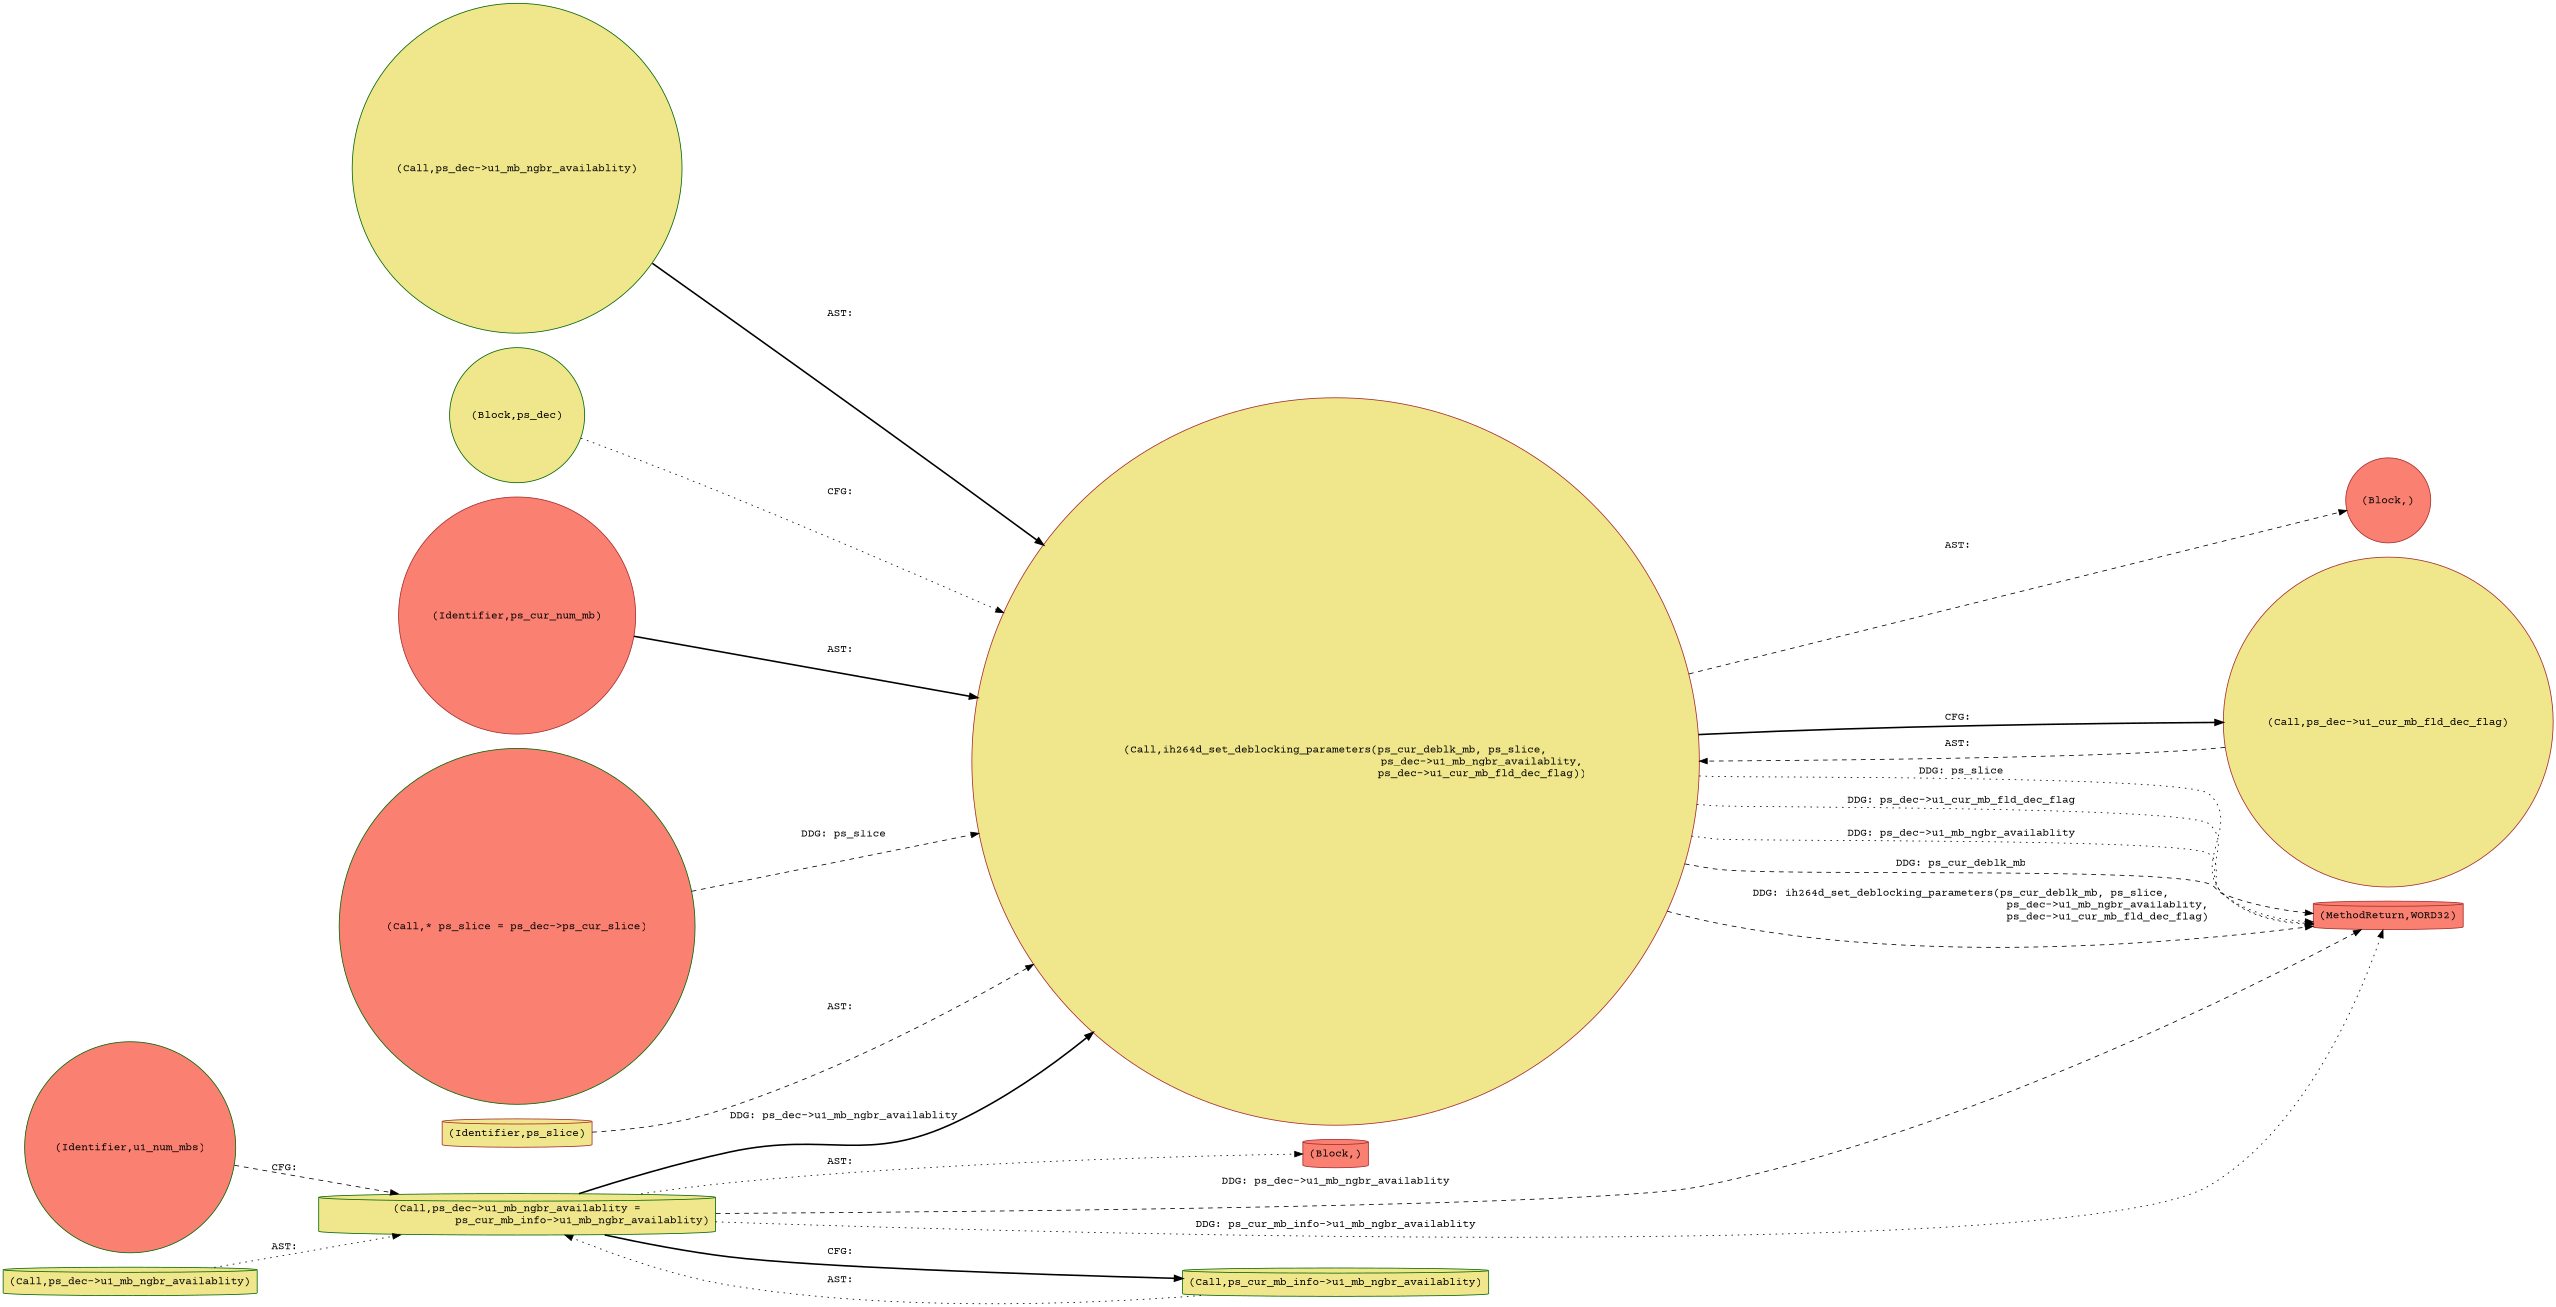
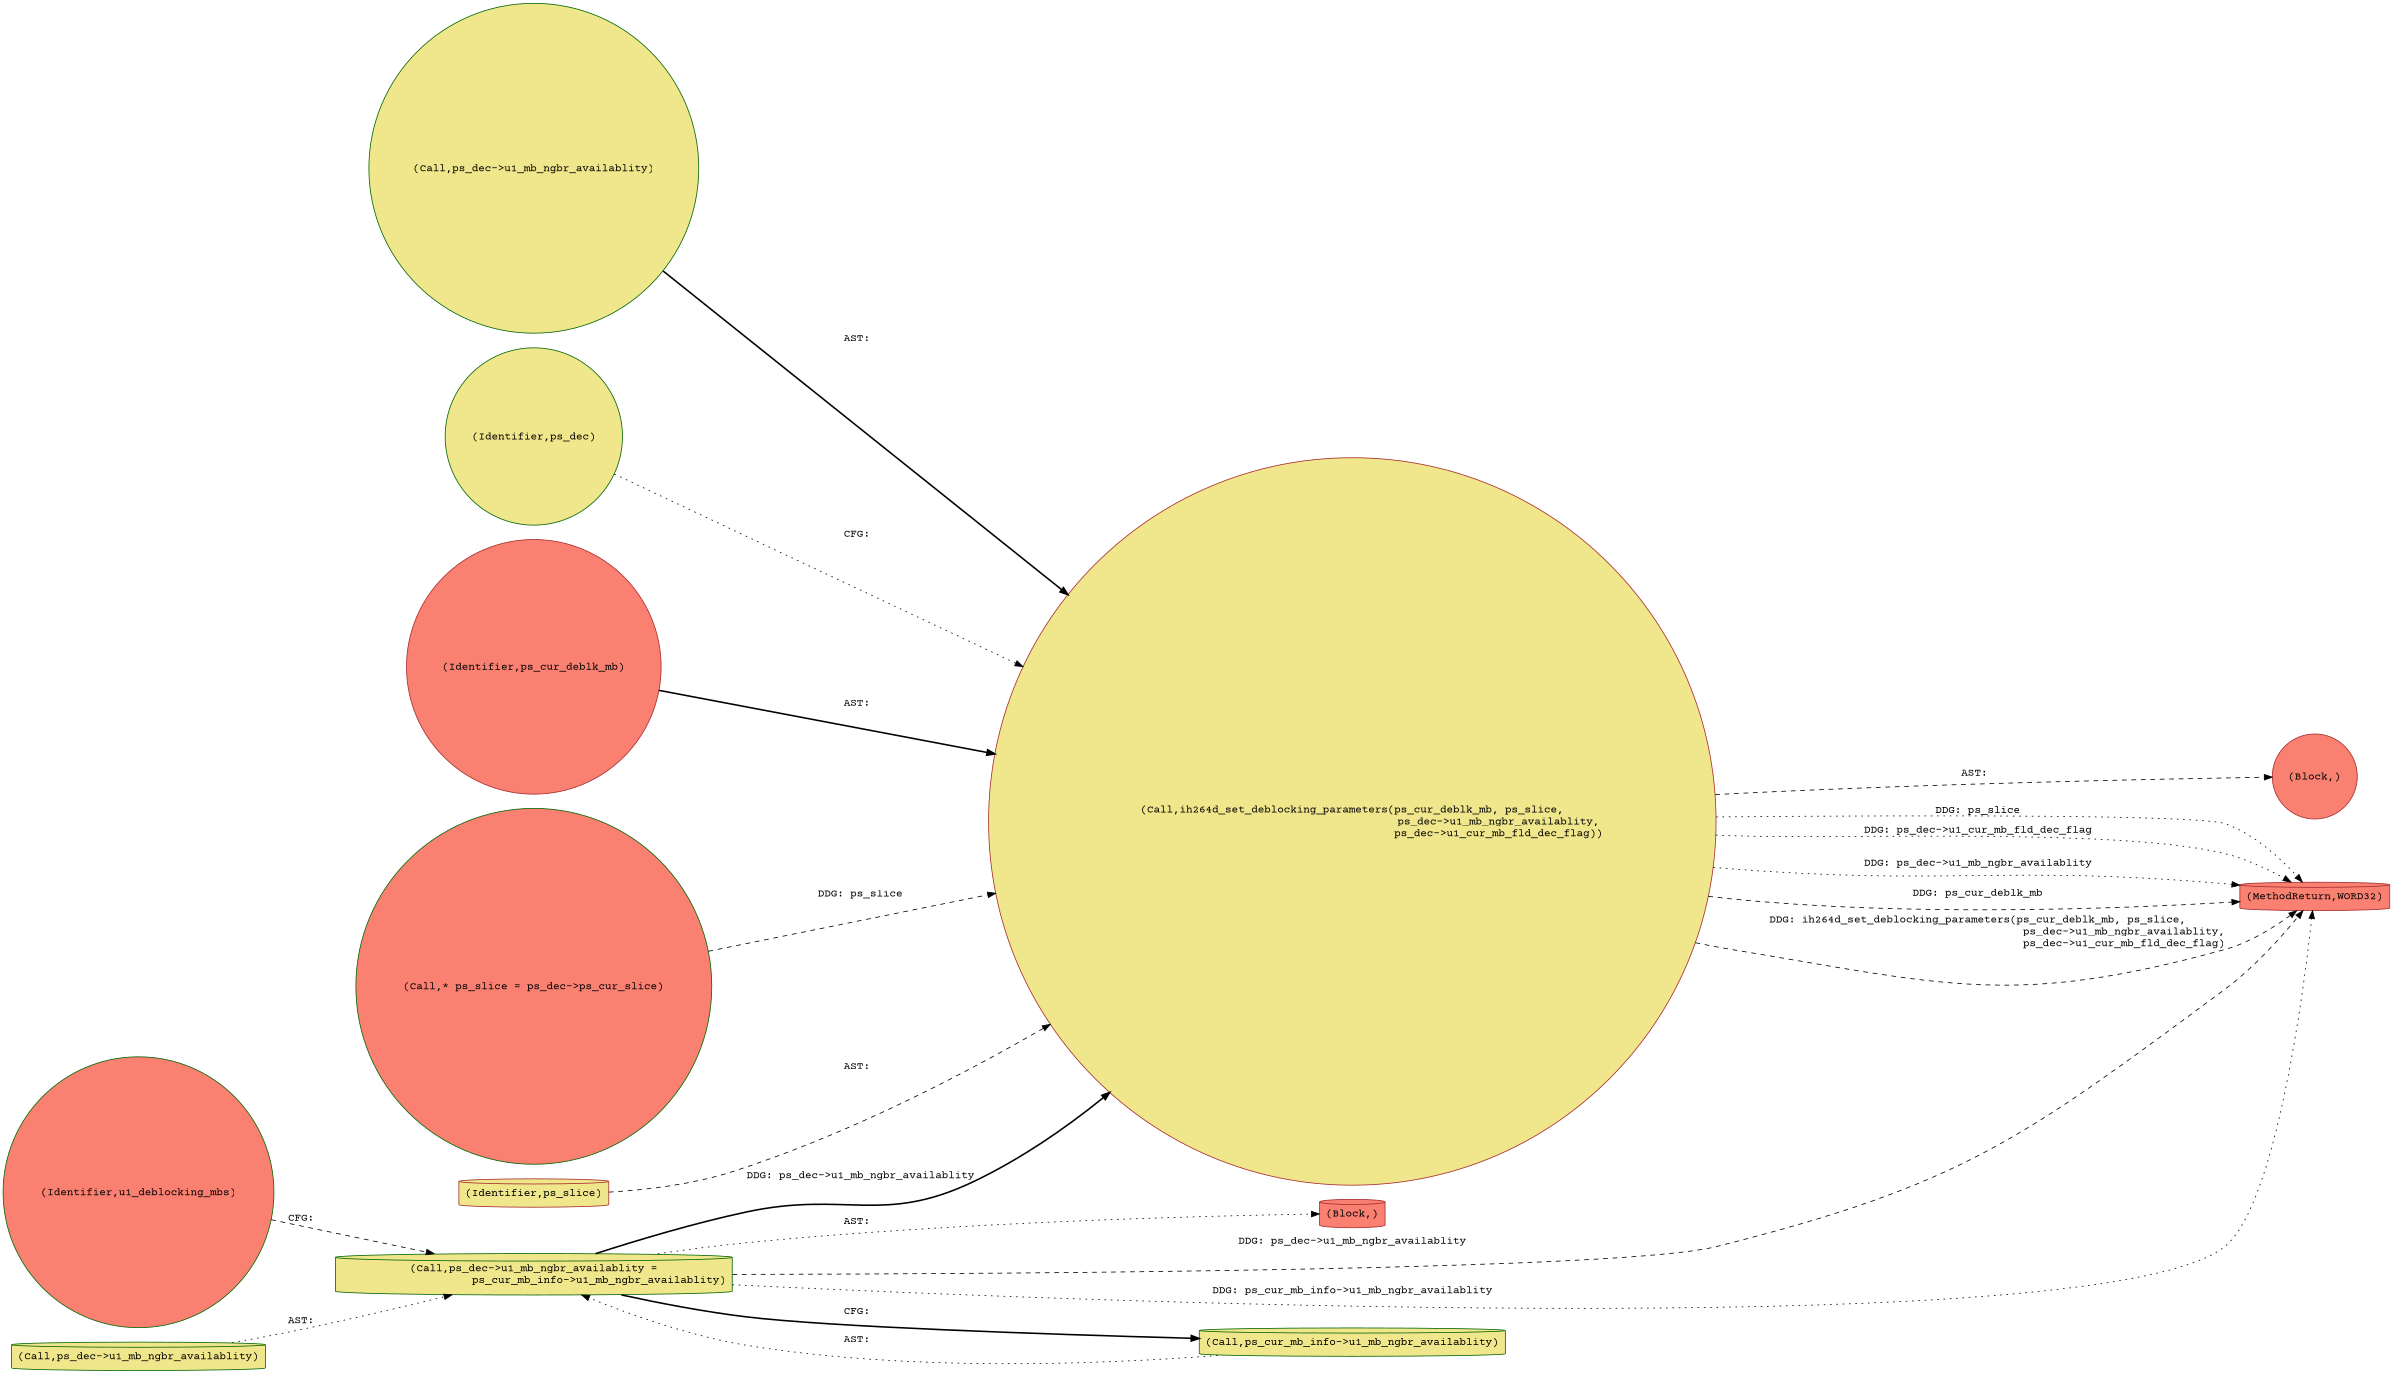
node "(Block,ps_dec)": label "(Block,ps_dec)" -> "(Identifier,ps_dec)"
node "(Identifier,ps_cur_num_mb)": label "(Identifier,ps_cur_num_mb)" -> "(Identifier,ps_cur_deblk_mb)"
node "(Call,ps_dec->u1_cur_mb_fld_dec_flag)": removed
node "(Identifier,u1_num_mbs)": label "(Identifier,u1_num_mbs)" -> "(Identifier,u1_deblocking_mbs)"
